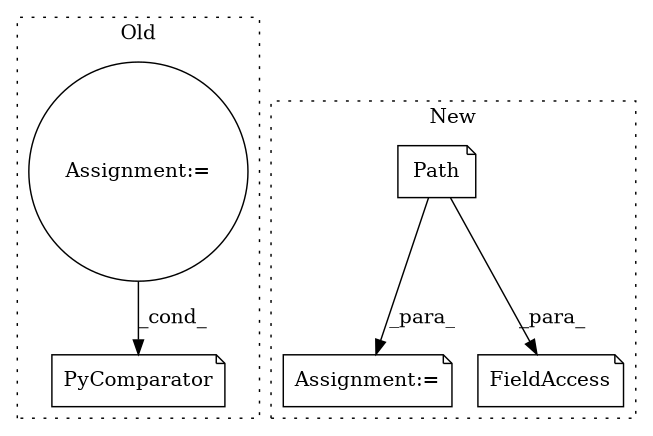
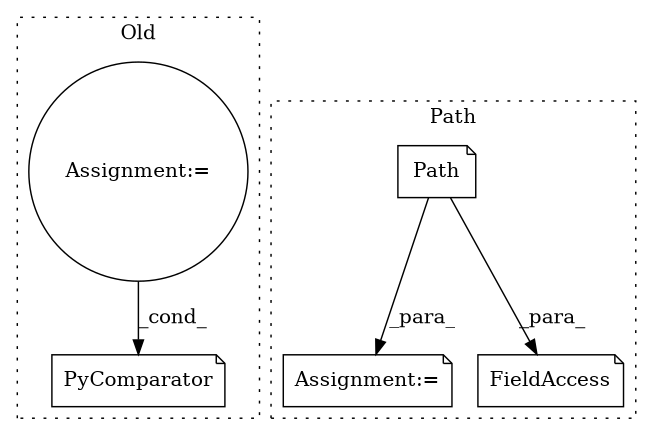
cluster "New": label "New" -> "Path"
